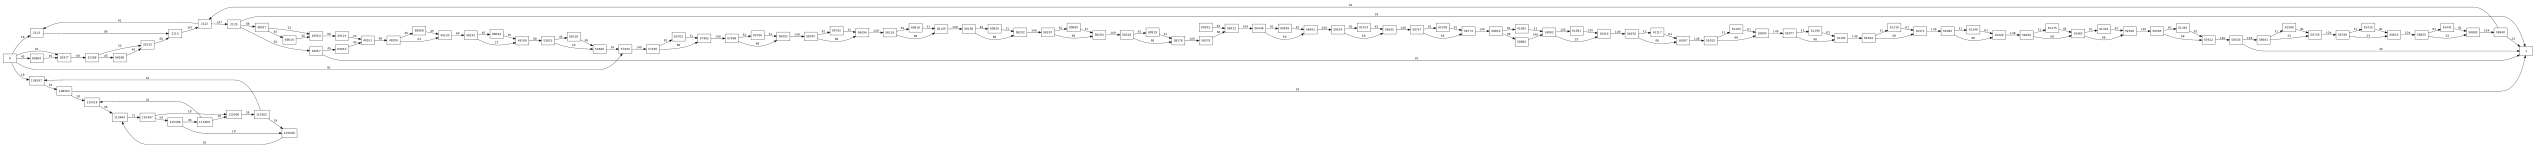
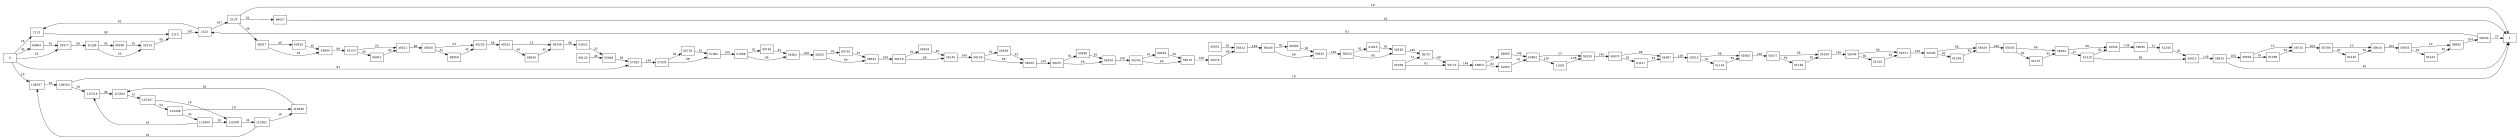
edge "58747" -> "61039": reversed
edge "53822" -> "89120": removed, label "45"
edge "59585" -> "59612": now "61319" -> "59612"
edge "88657" -> "89042": now "49124" -> "89042"
